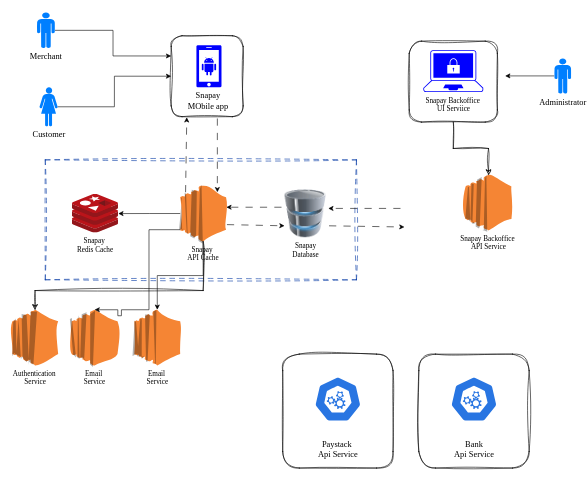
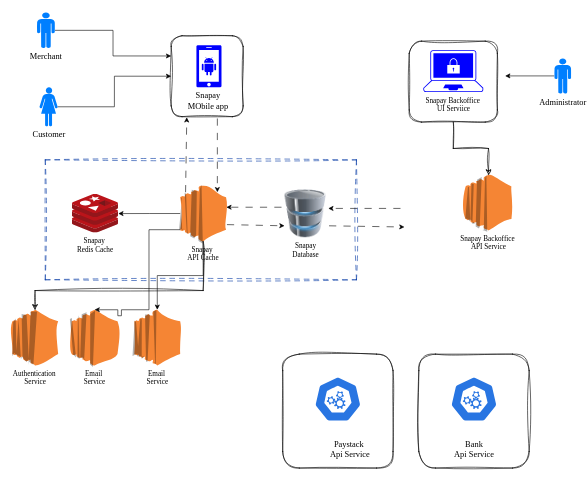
node "Paystack Api Service": moved (338, 450) -> (350, 450)
